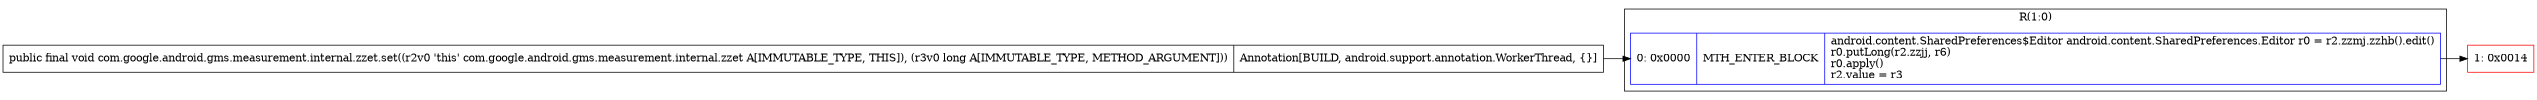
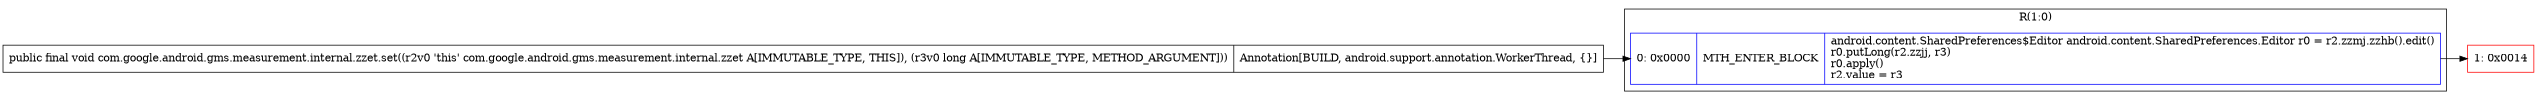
node "0: 0x0000": text "r0.putLong(r2.zzjj, r6)" -> "r0.putLong(r2.zzjj, r3)"
